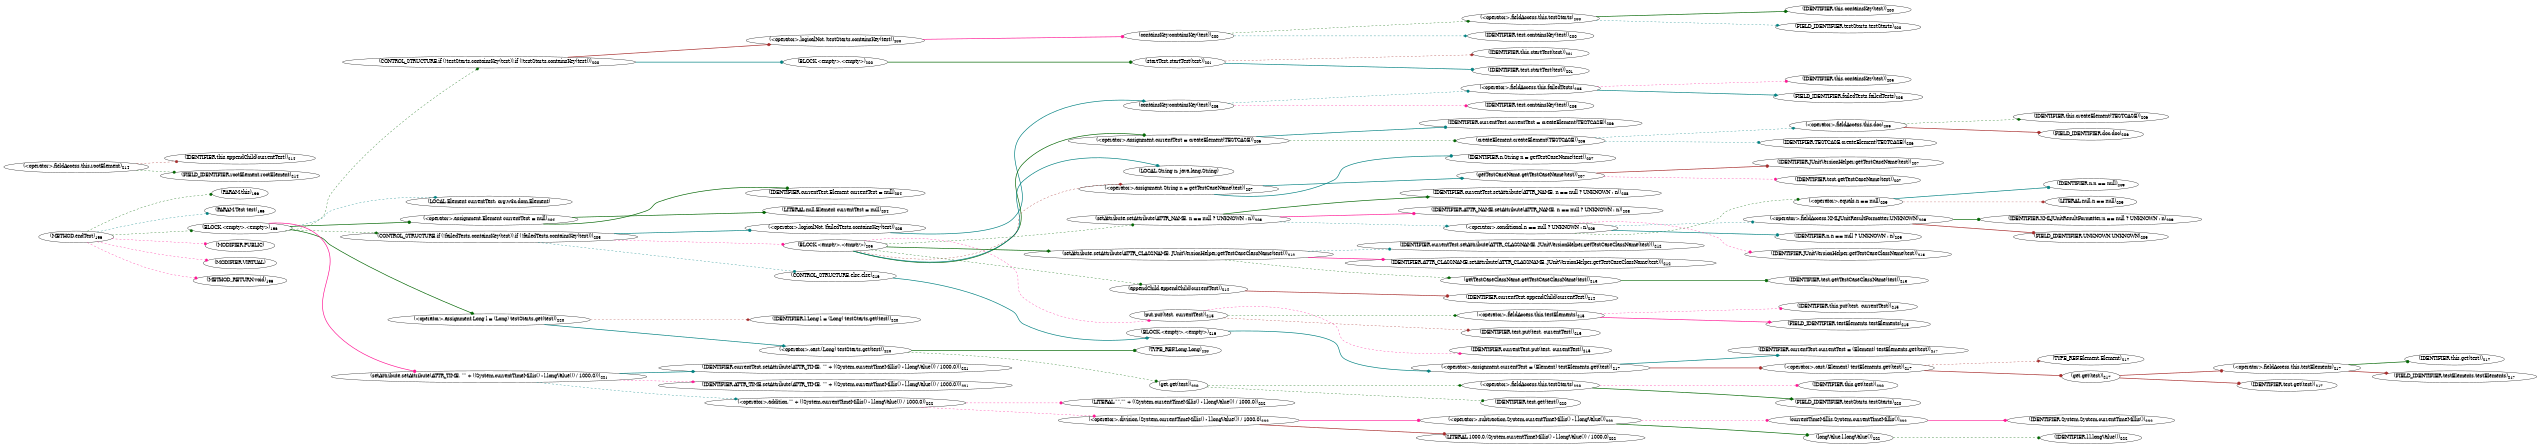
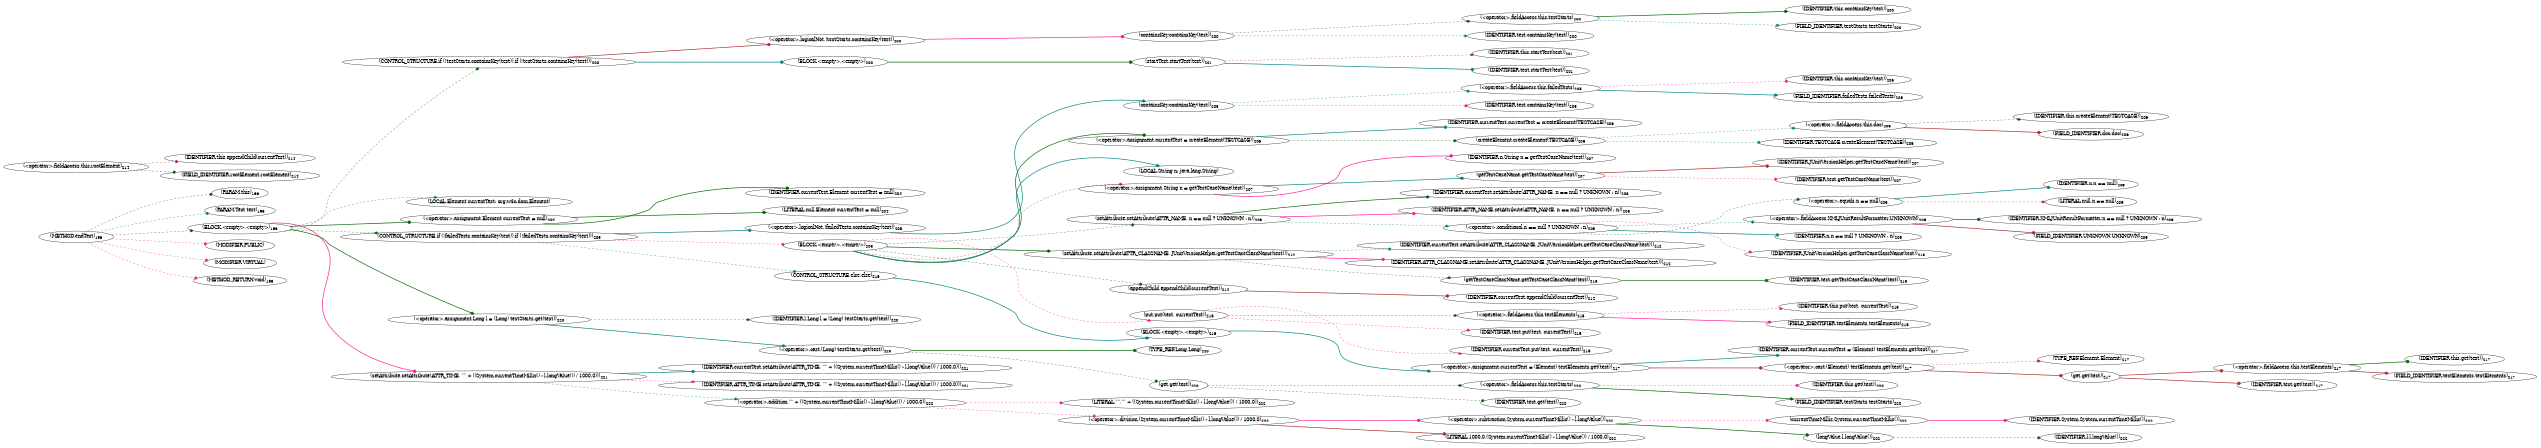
edge "(<operator>.assignment,String n = getTestCaseName(test))" -> "(IDENTIFIER,n,String n = getTestCaseName(test))": color teal -> deeppink
edge "(<operator>.assignment,Long l = (Long) testStarts.get(test))" -> "(IDENTIFIER,l,Long l = (Long) testStarts.get(test))": color brown -> darkgreen
edge "(put,put(test, currentTest))" -> "(IDENTIFIER,test,put(test, currentTest))": color brown -> deeppink
